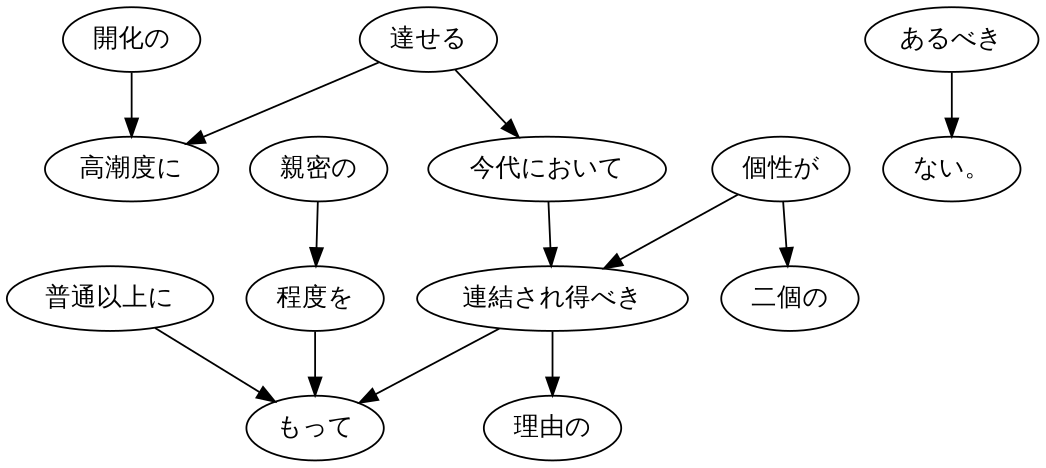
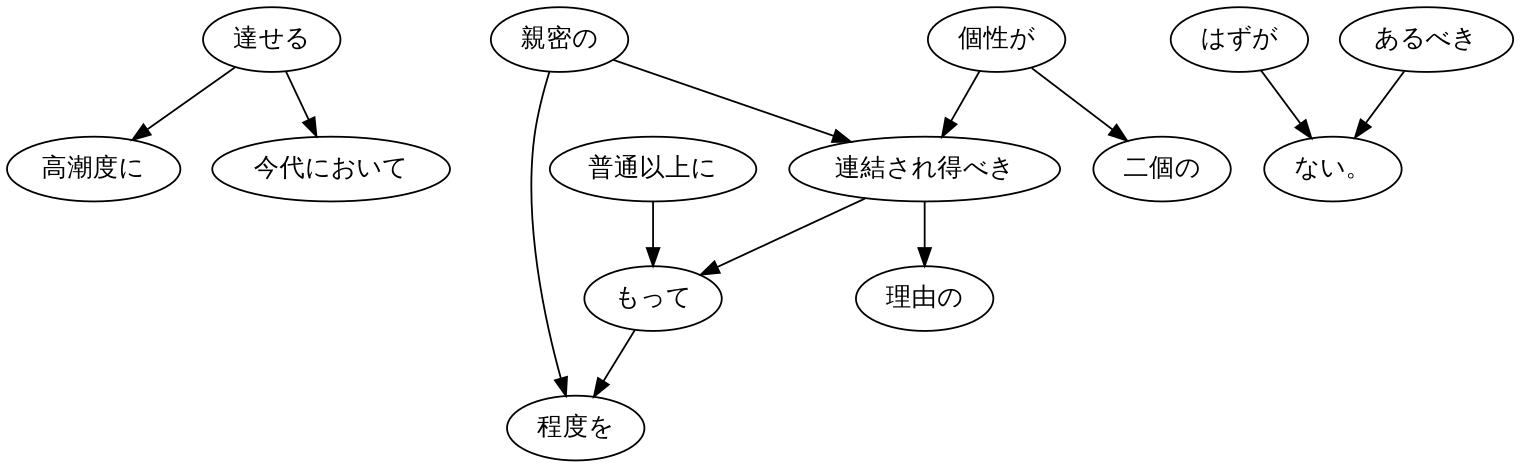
node "開化の": removed
node "はずが": added
edge "今代において" -> "連結され得べき": now "親密の" -> "連結され得べき"
edge "程度を" -> "もって": reversed
